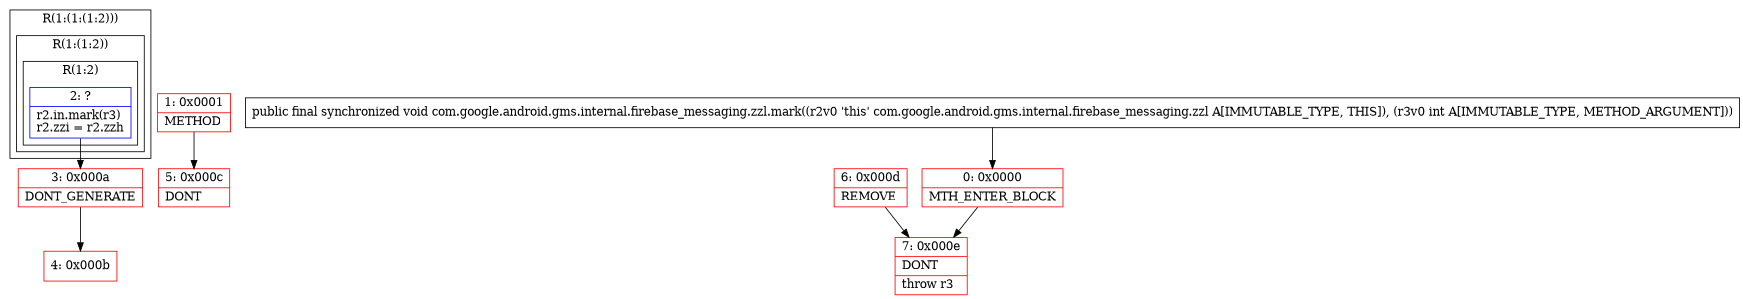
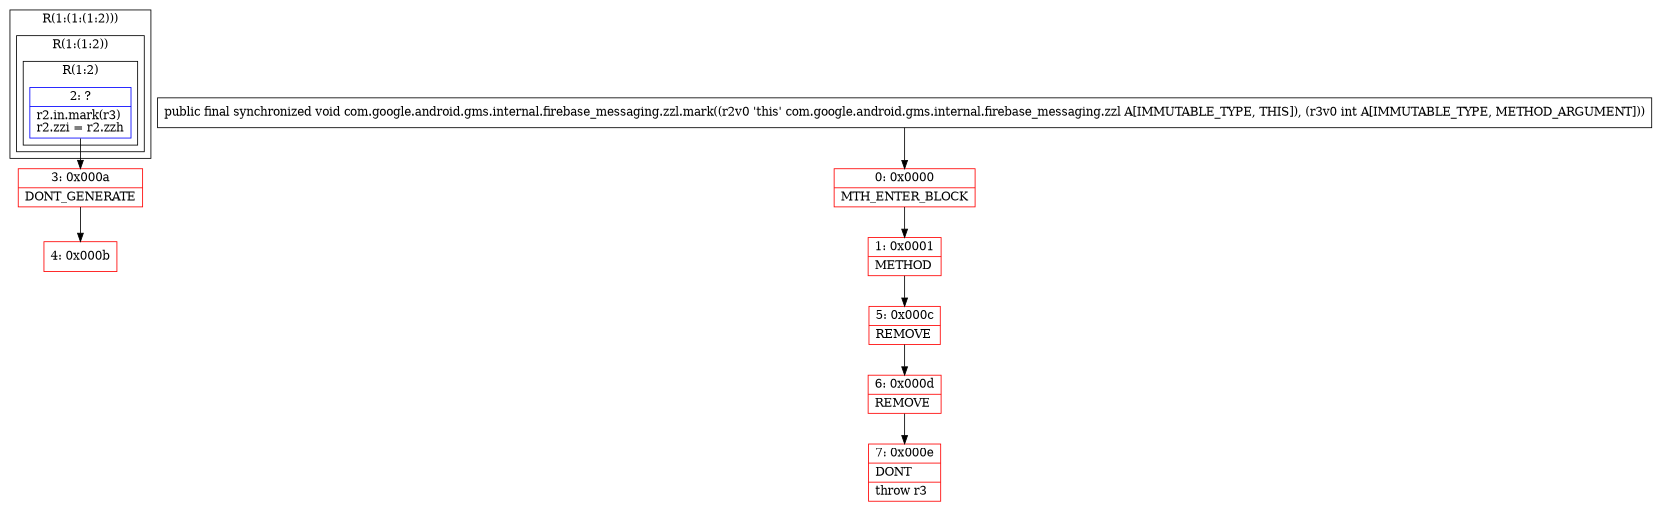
node "5: 0x000c": text "DONT" -> "REMOVE"
edge "0: 0x0000" -> "7: 0x000e": now "0: 0x0000" -> "1: 0x0001"
edge "5: 0x000c" -> "6: 0x000d": added
